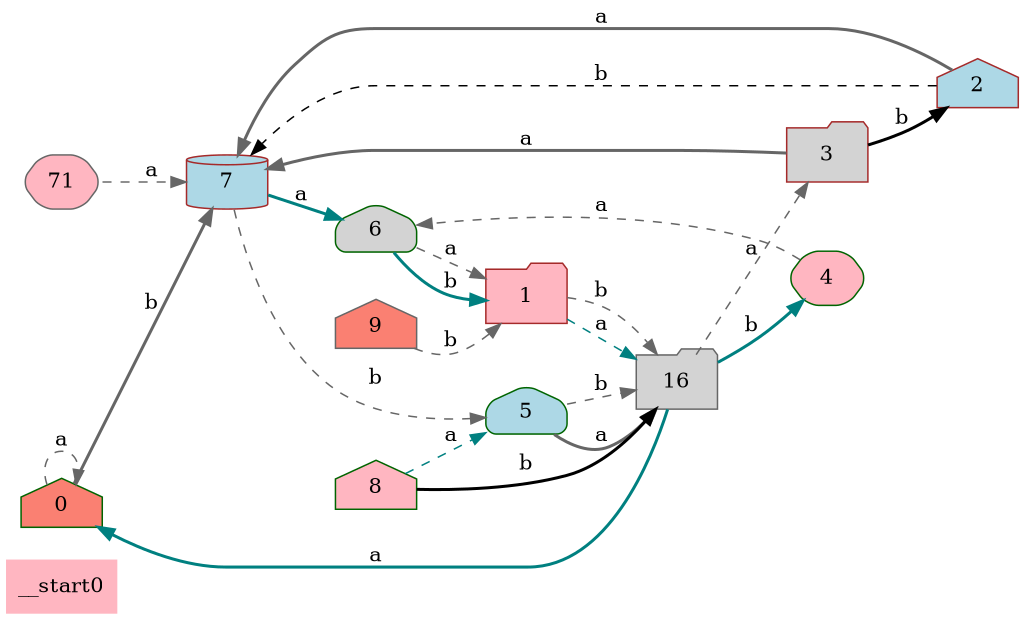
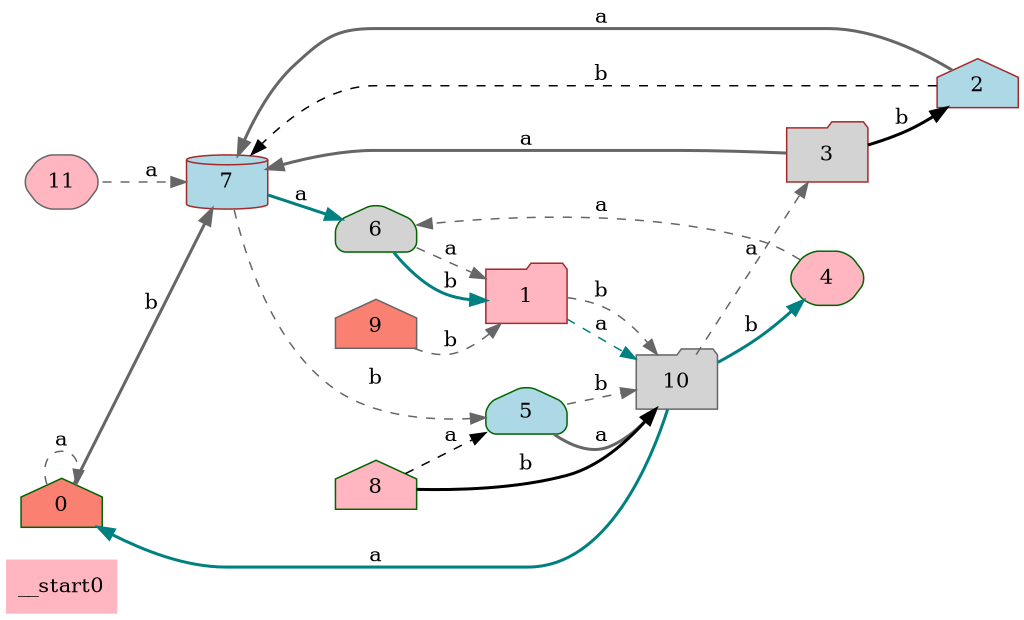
node "71": label "71" -> "11"
node "16": label "16" -> "10"
edge "8" -> "5": color teal -> black
